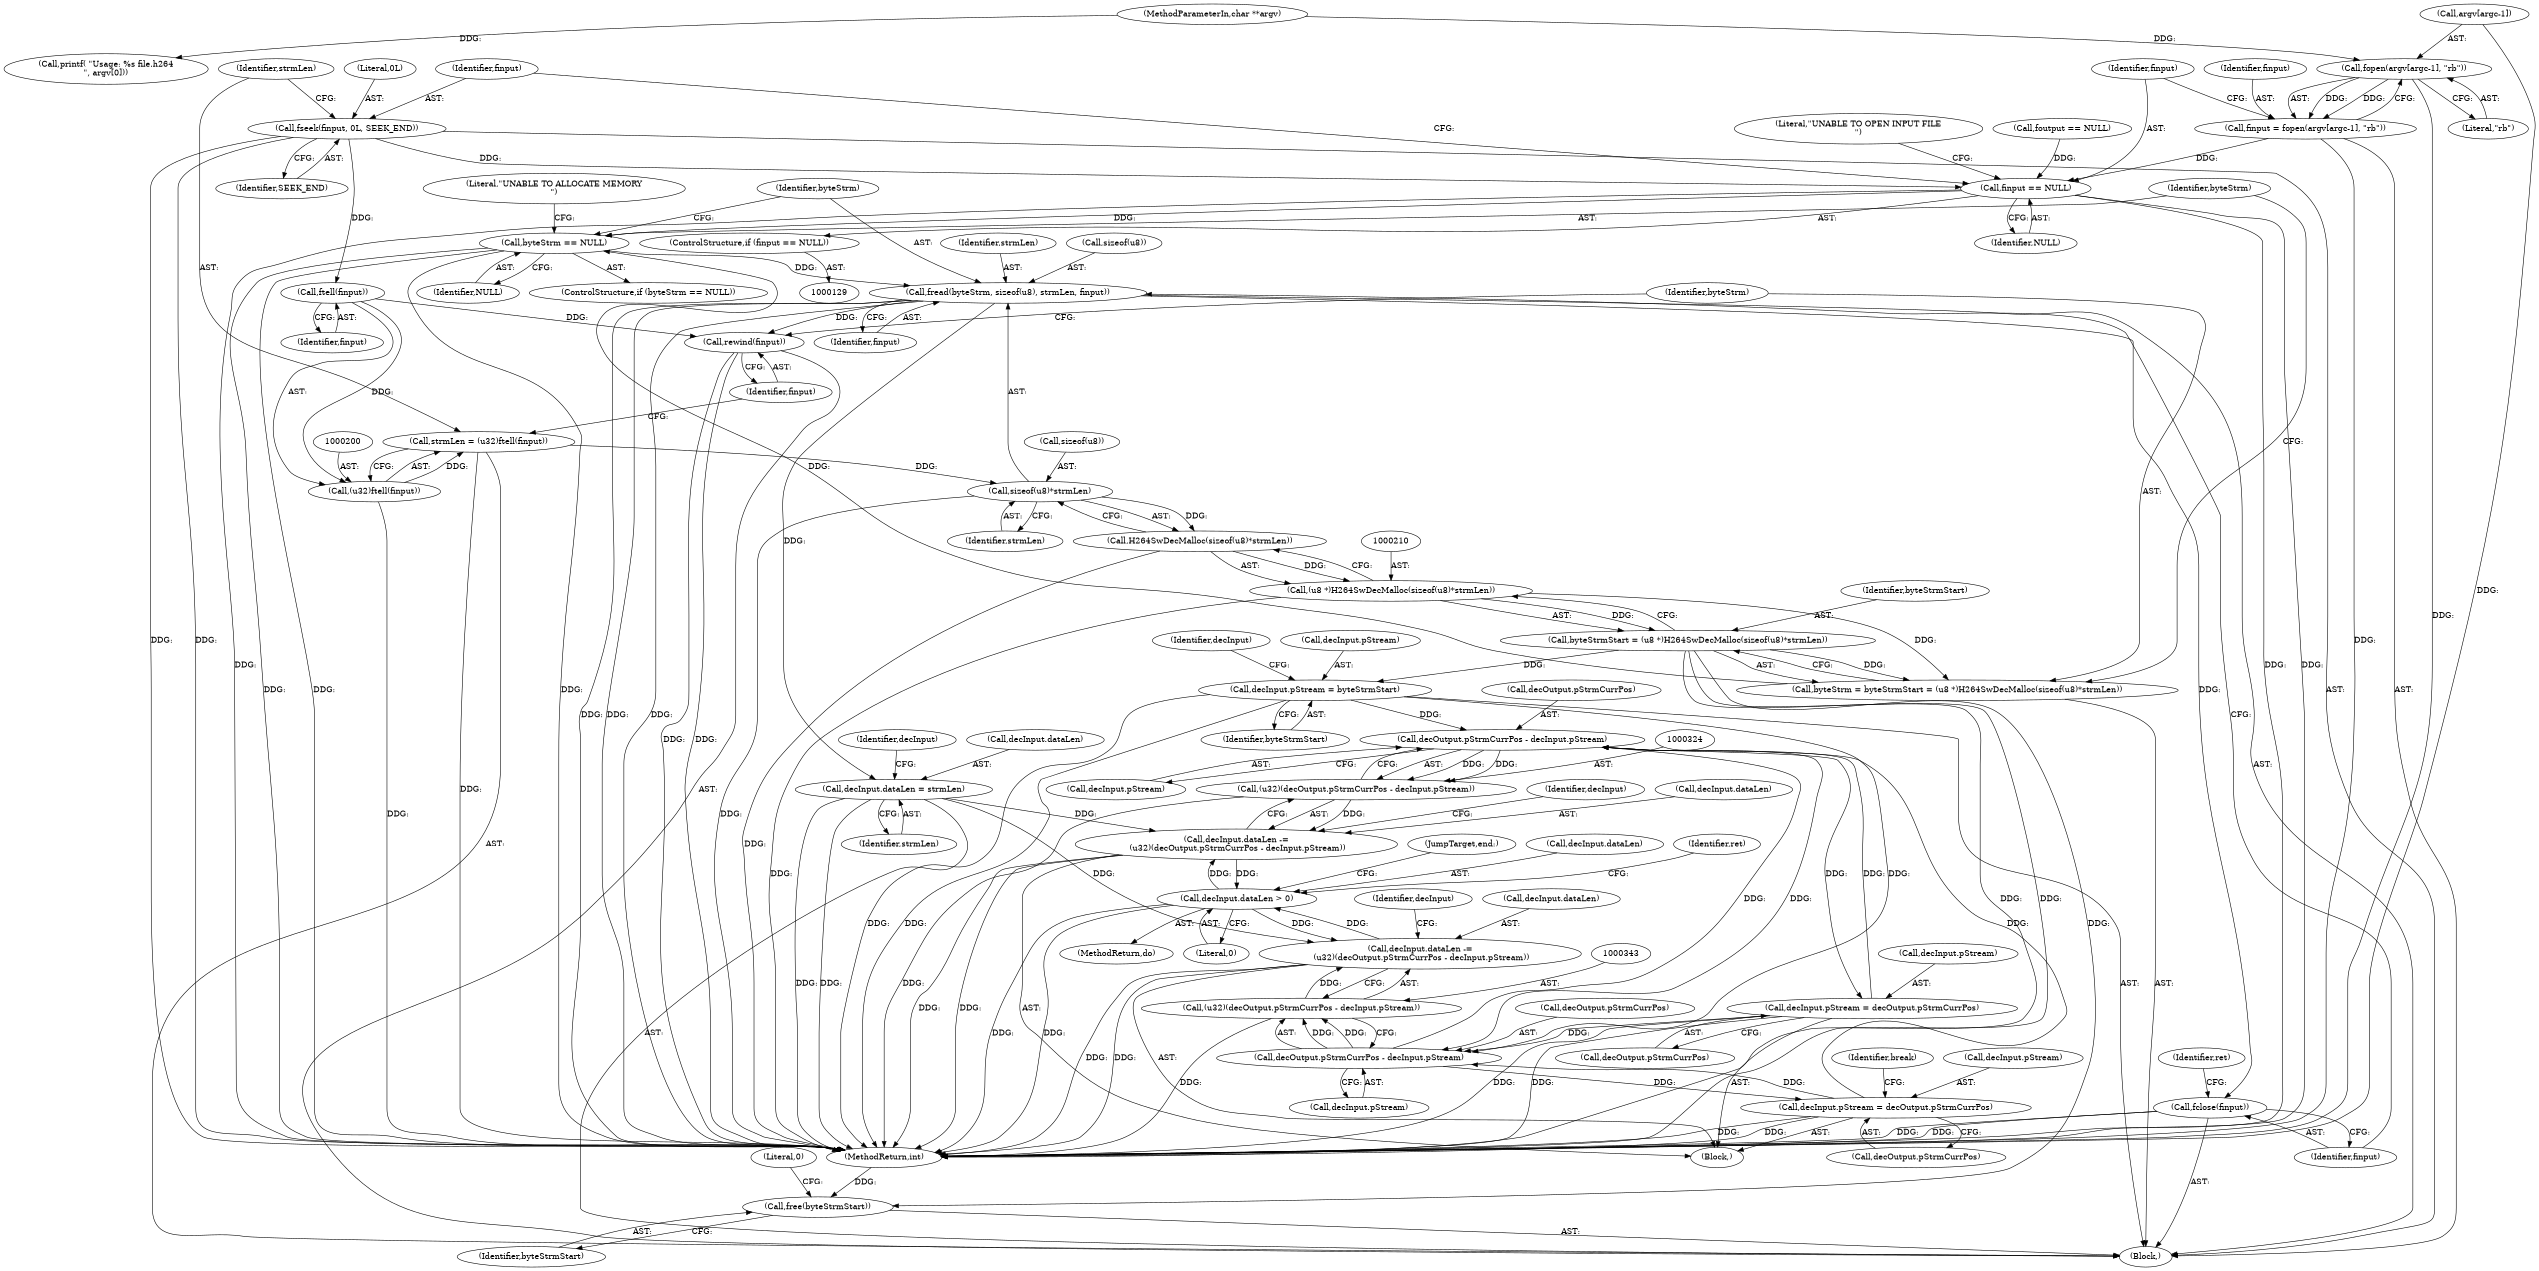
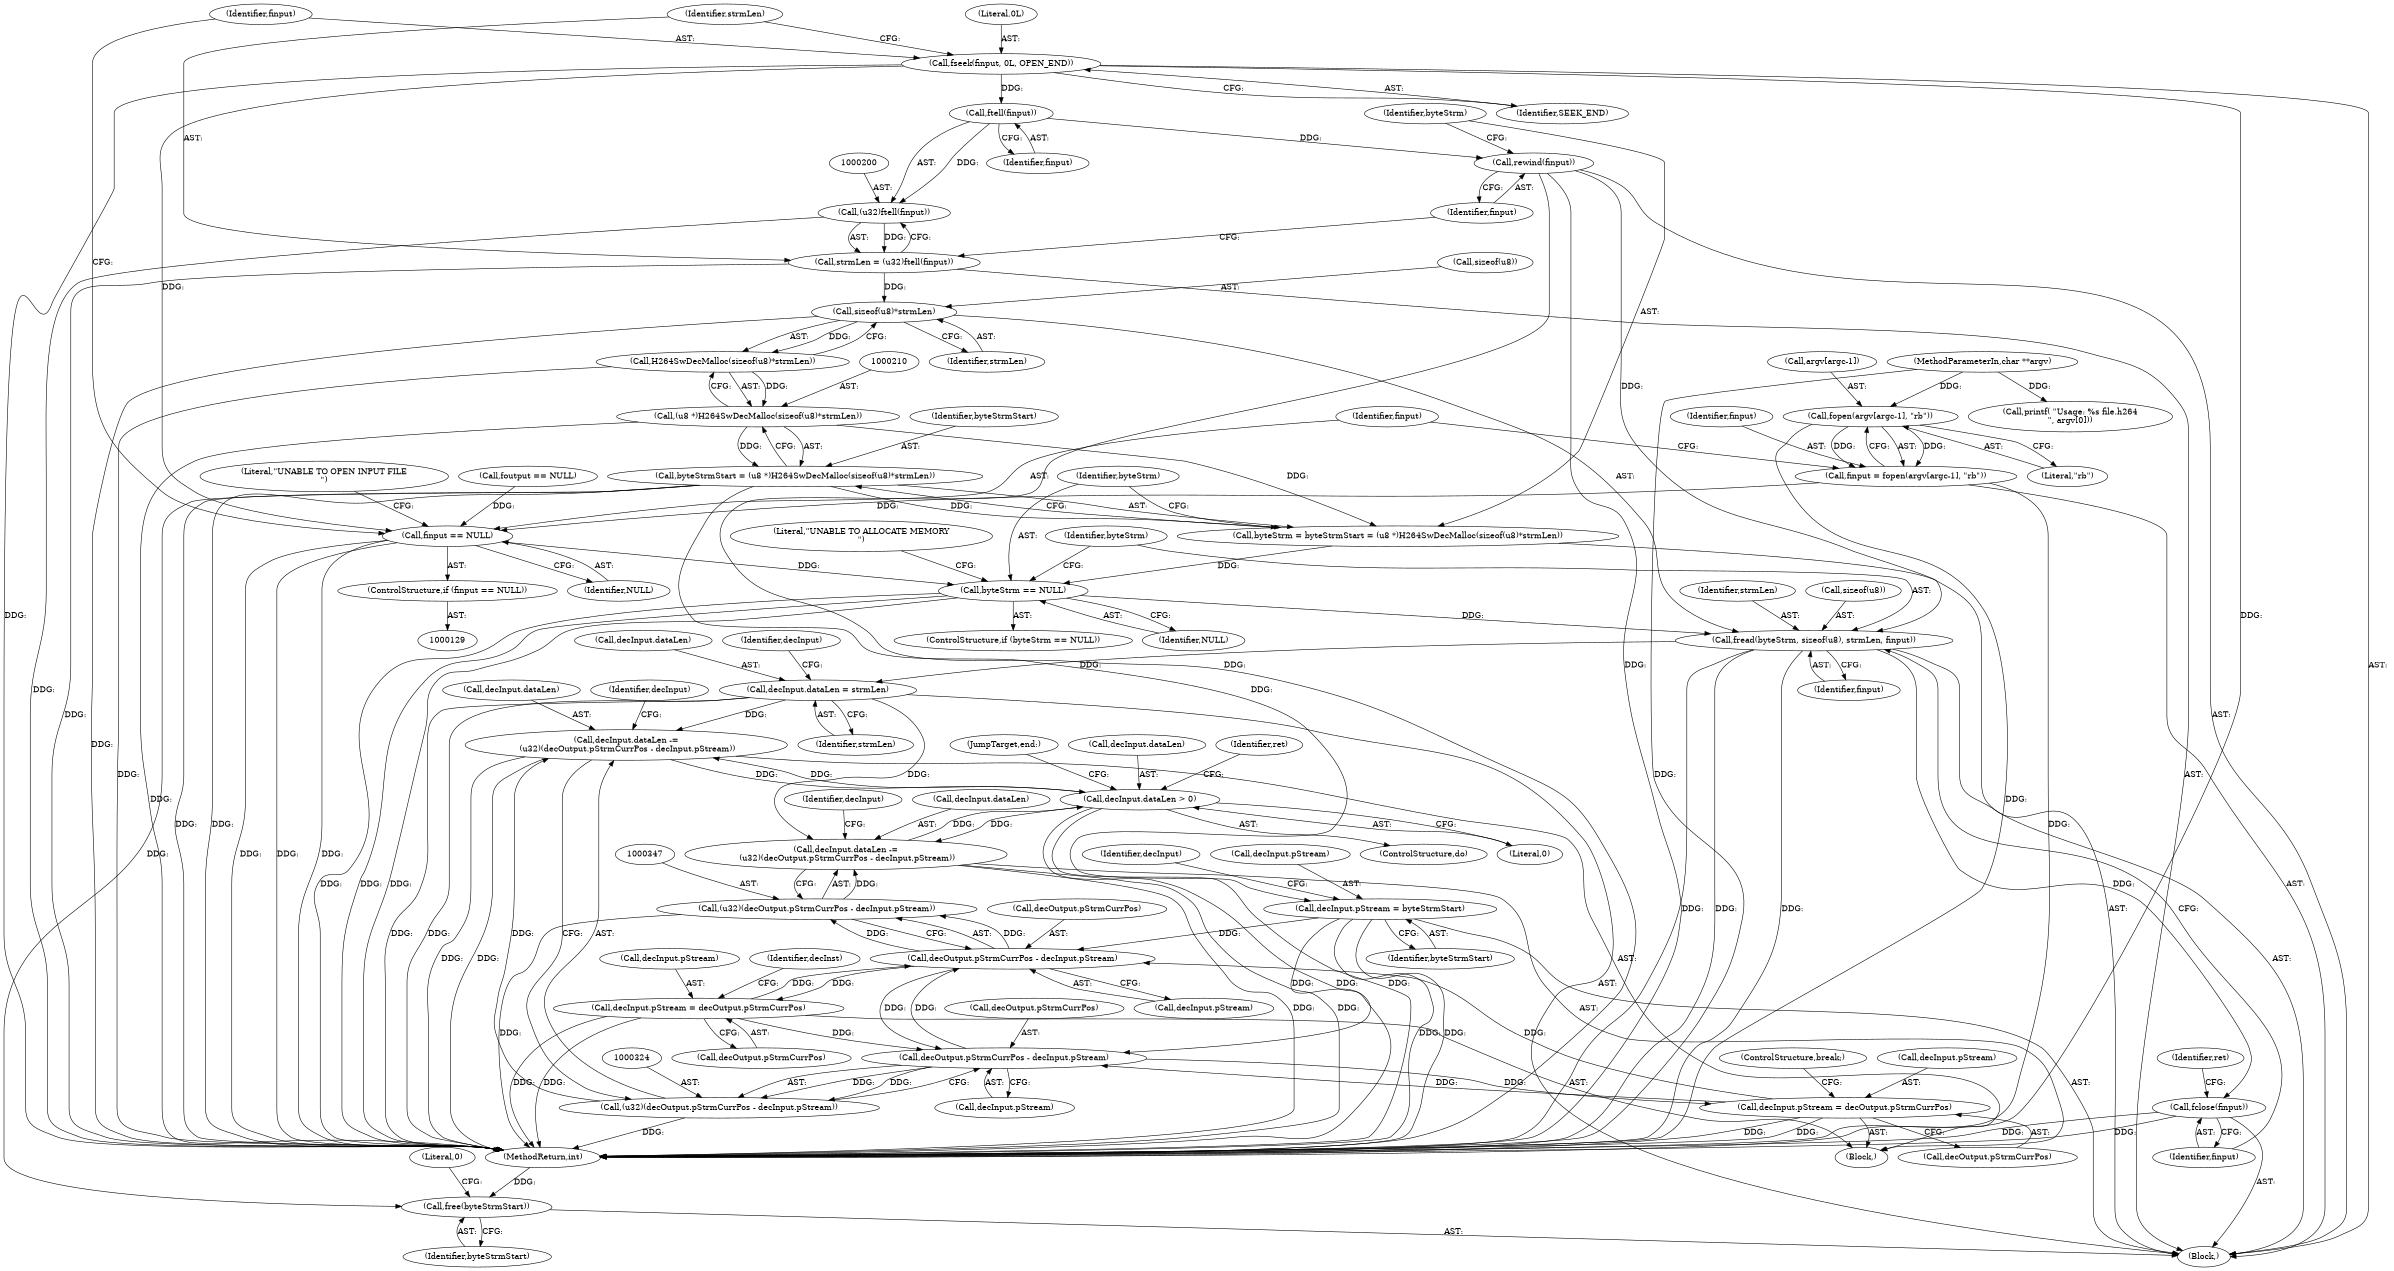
node "(Call,fseek(finput, 0L, SEEK_END))": label "(Call,fseek(finput, 0L, SEEK_END))" -> "(Call,fseek(finput, 0L, OPEN_END))"
edge "(Call,fread(byteStrm, sizeof(u8), strmLen, finput))" -> "(Call,rewind(finput))": reversed
node "(MethodReturn,do)": label "(MethodReturn,do)" -> "(ControlStructure,do)"
node "1000343": label "1000343" -> "1000347"
node "(ControlStructure,break;)": added
node "(Identifier,break)": label "(Identifier,break)" -> "(Identifier,decInst)"
edge "(Call,argv[argc-1])" -> "(MethodReturn,int)": now "(MethodParameterIn,char **argv)" -> "(MethodReturn,int)"
